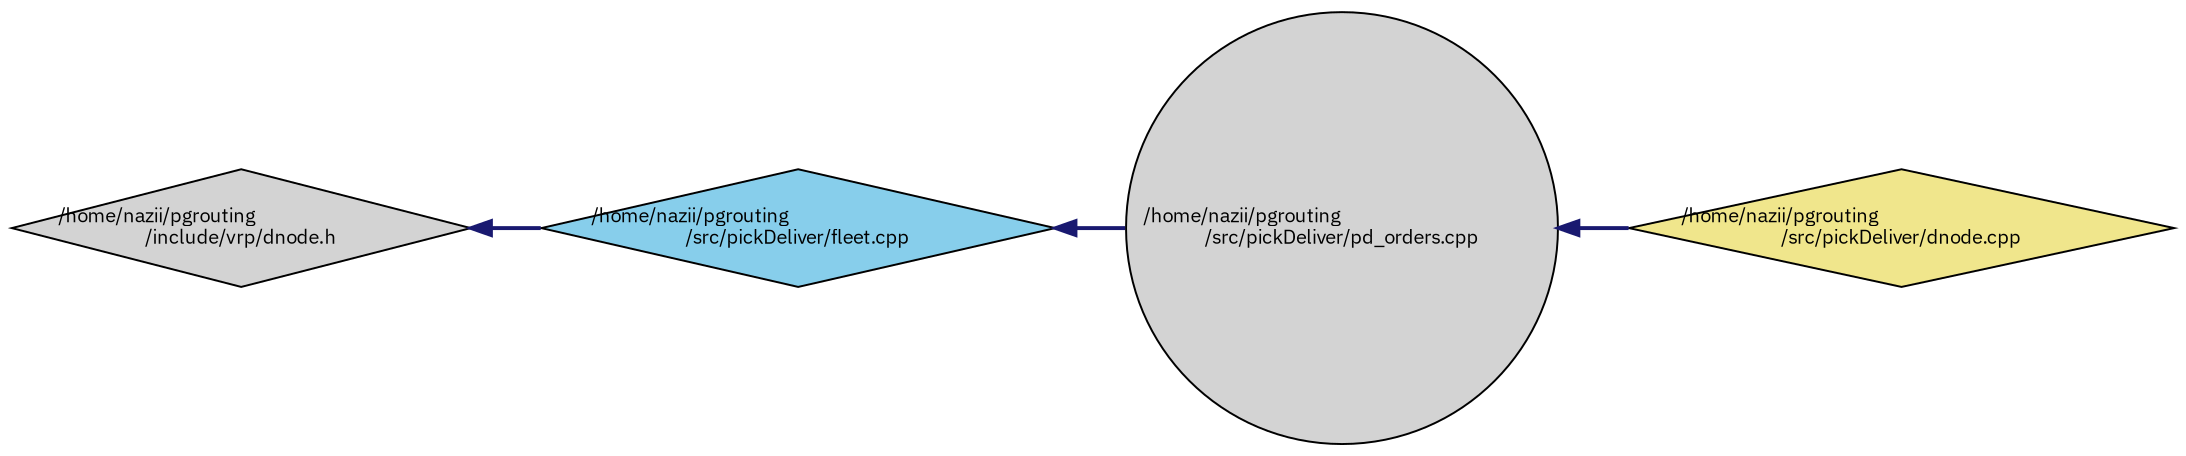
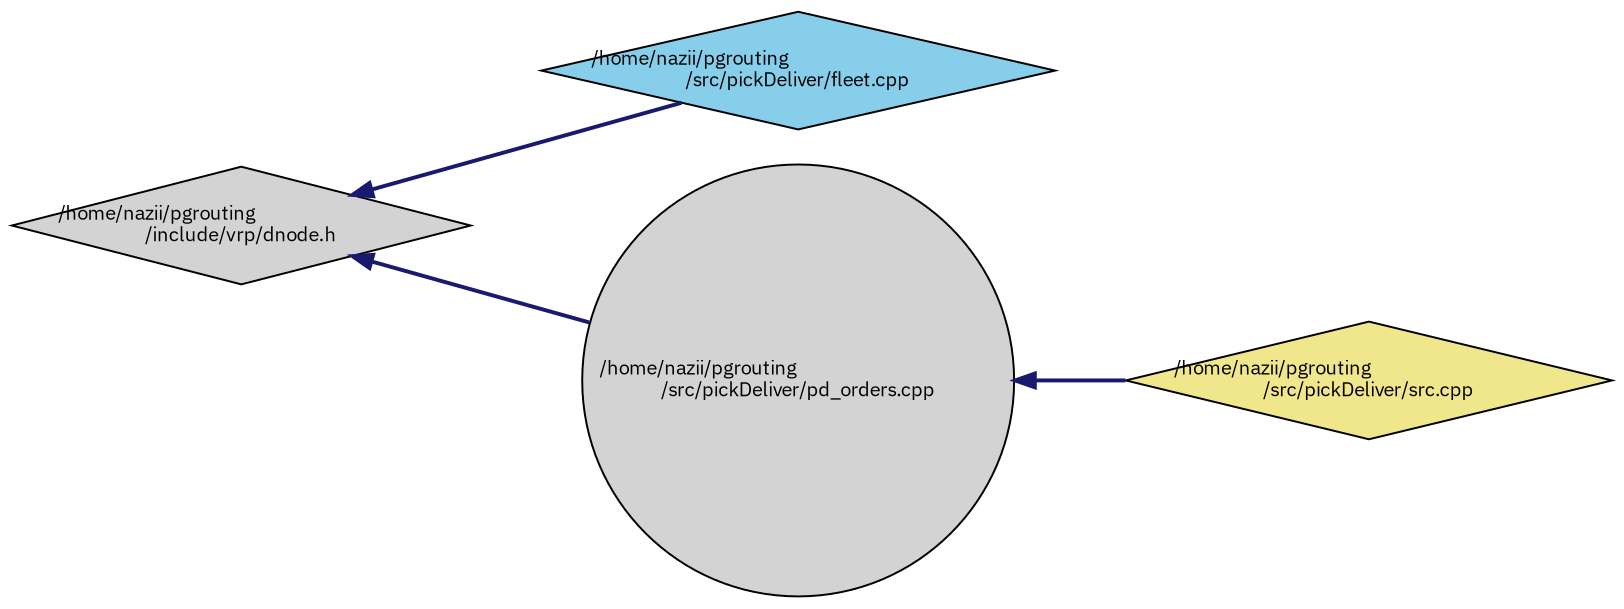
edge "/home/nazii/pgrouting /src/pickDeliver/pd_orders.cpp" -> "/home/nazii/pgrouting /src/pickDeliver/fleet.cpp": now "/home/nazii/pgrouting /src/pickDeliver/pd_orders.cpp" -> "/home/nazii/pgrouting /include/vrp/dnode.h"
node "/home/nazii/pgrouting /src/pickDeliver/dnode.cpp": label "/home/nazii/pgrouting /src/pickDeliver/dnode.cpp" -> "/home/nazii/pgrouting /src/pickDeliver/src.cpp"
